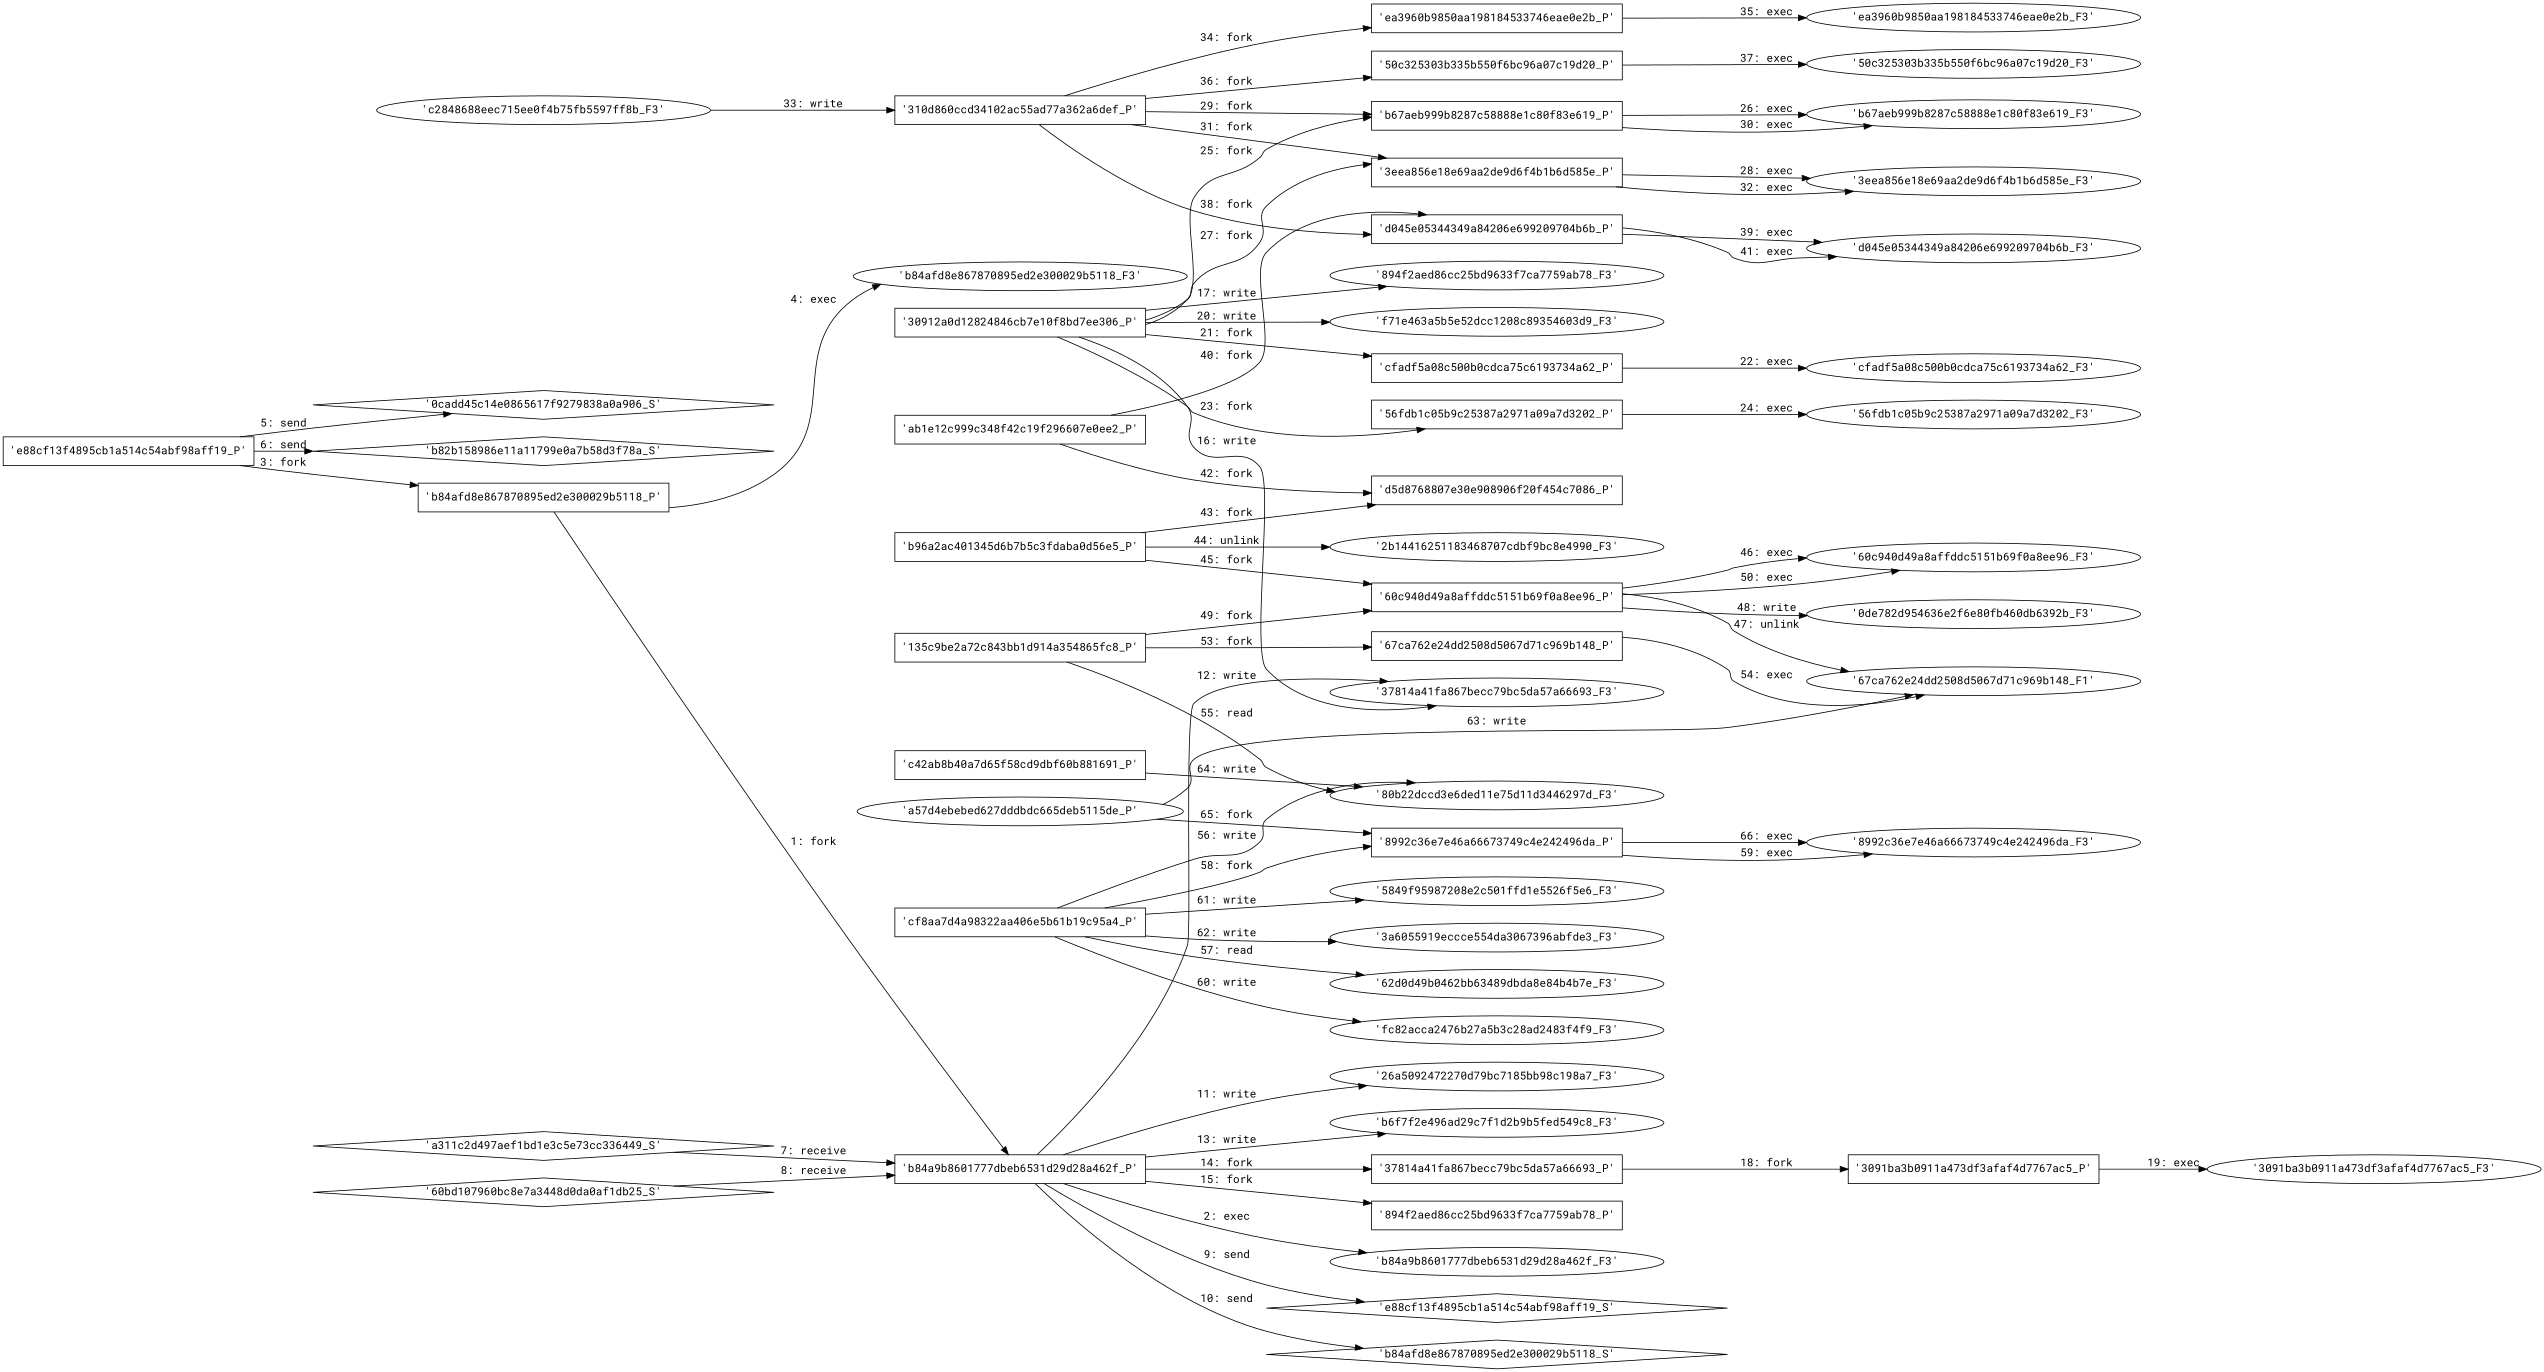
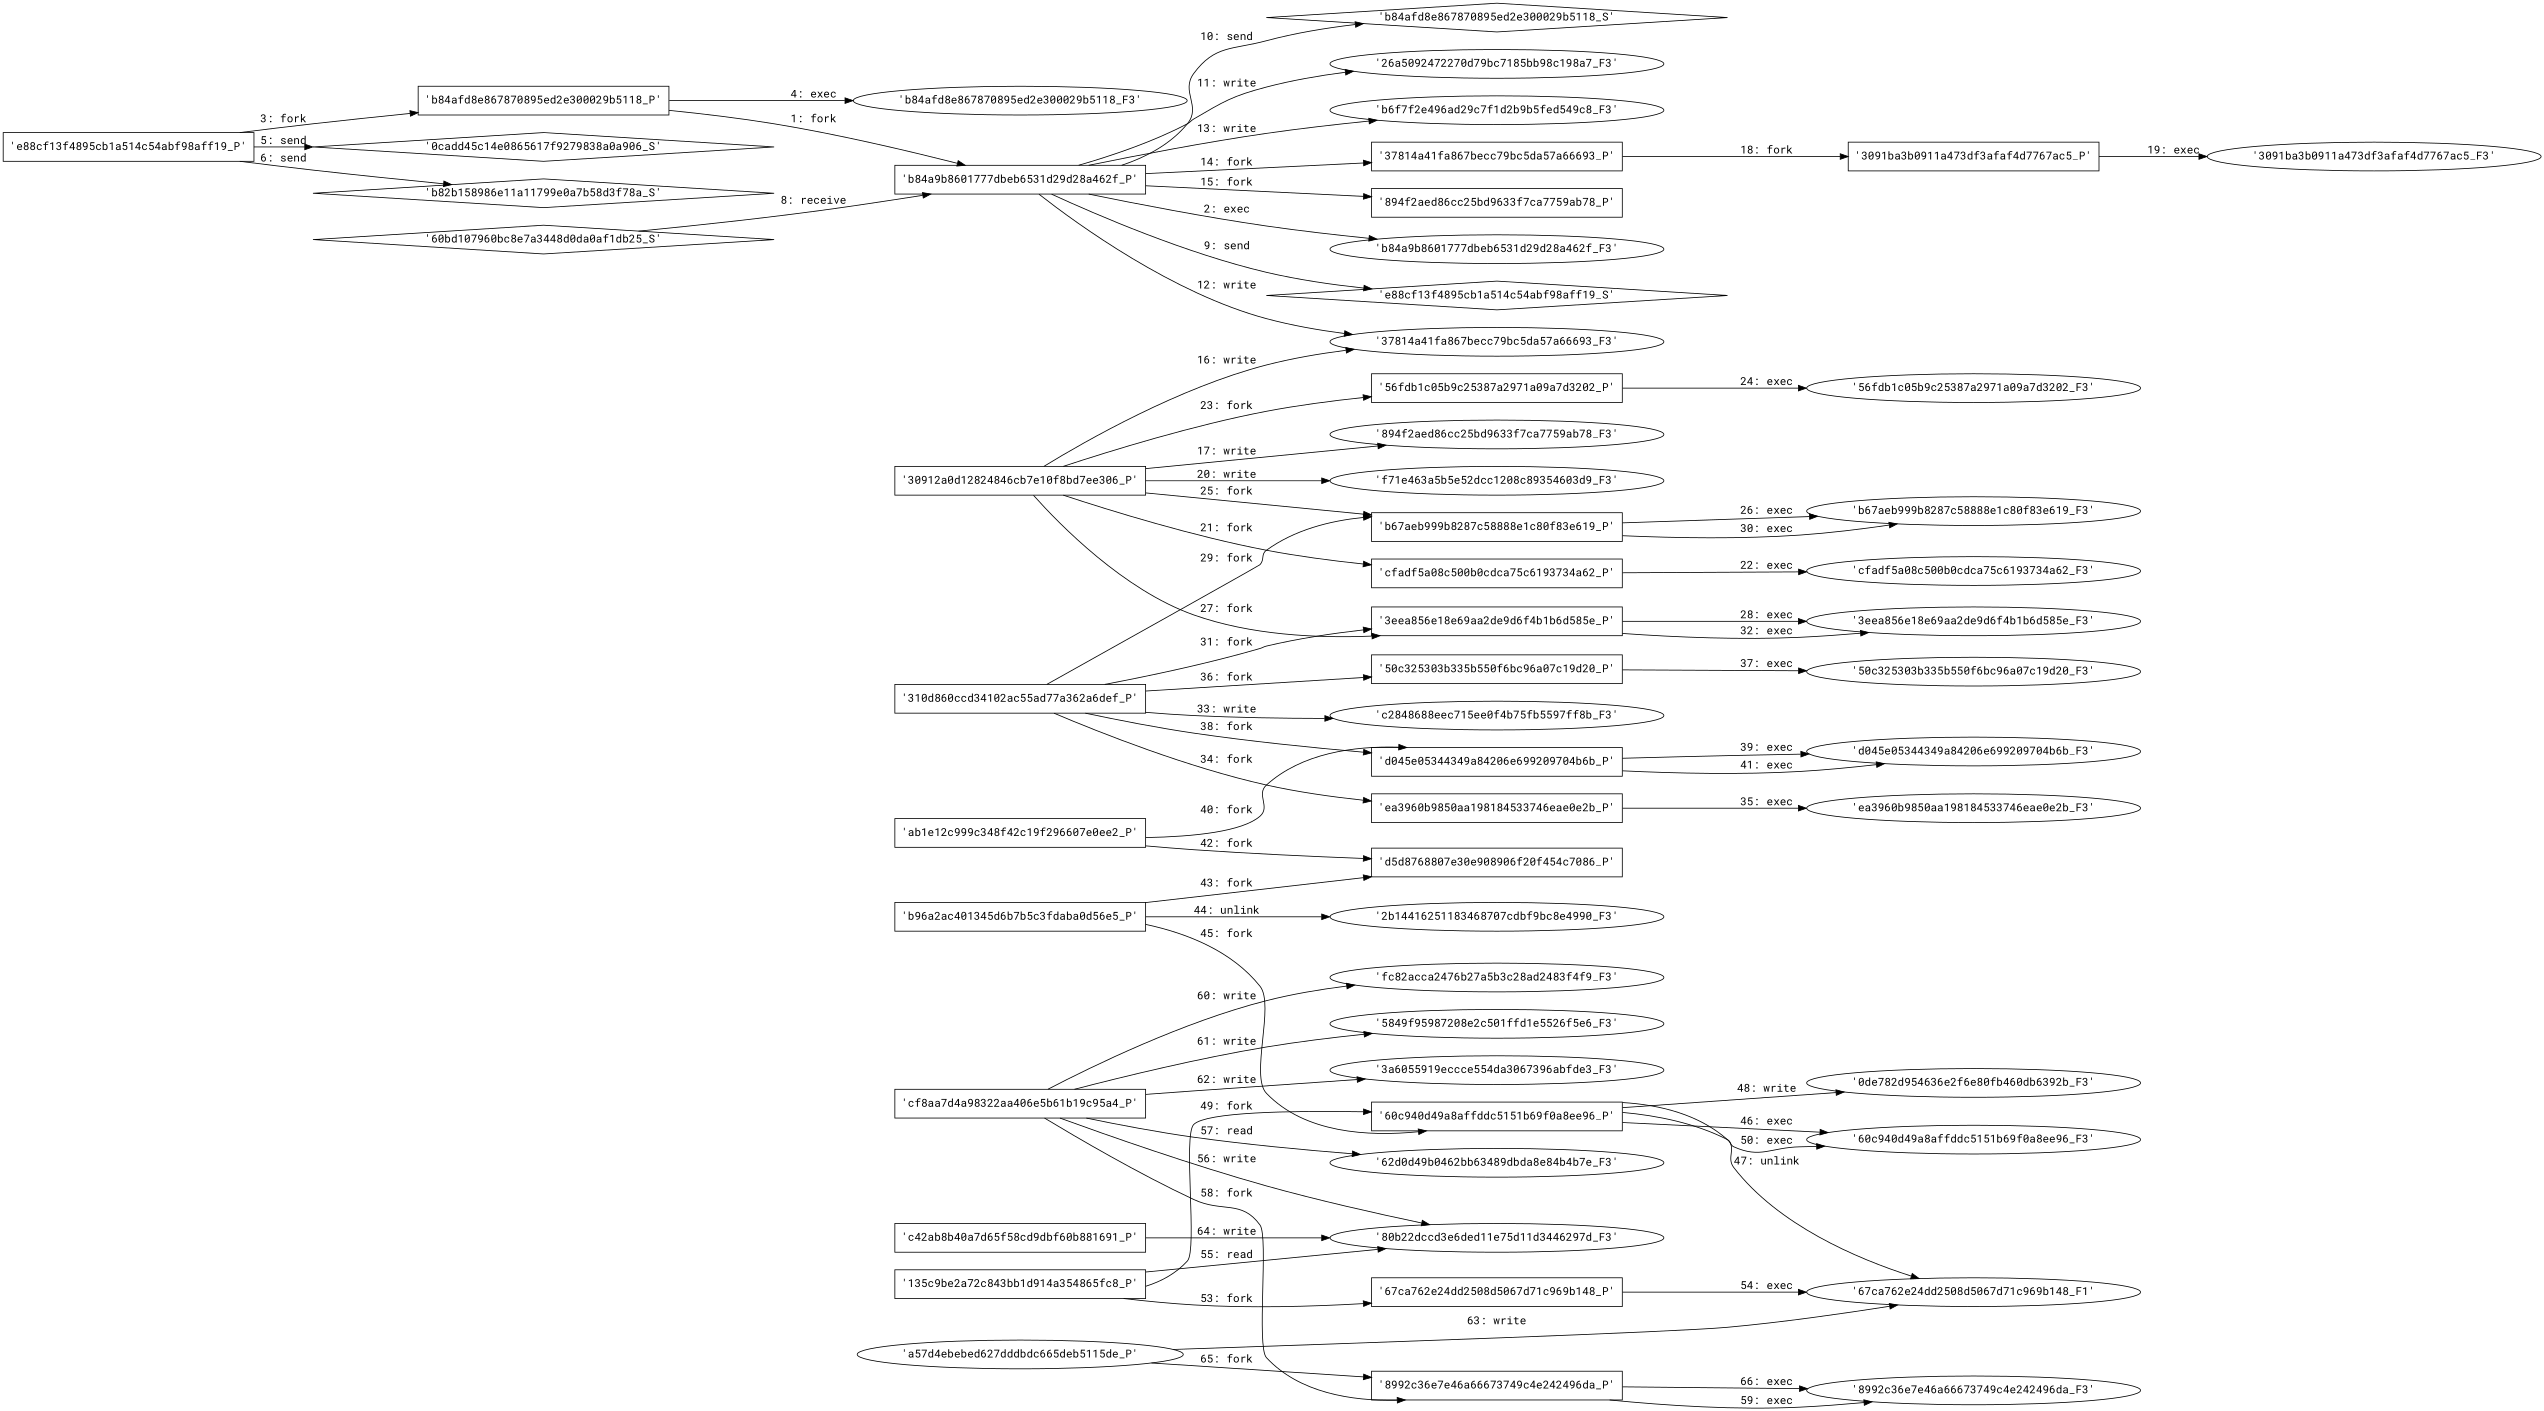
edge "'c2848688eec715ee0f4b75fb5597ff8b_F3'" -> "'310d860ccd34102ac55ad77a362a6def_P'": reversed
node "'a311c2d497aef1bd1e3c5e73cc336449_S'": removed
